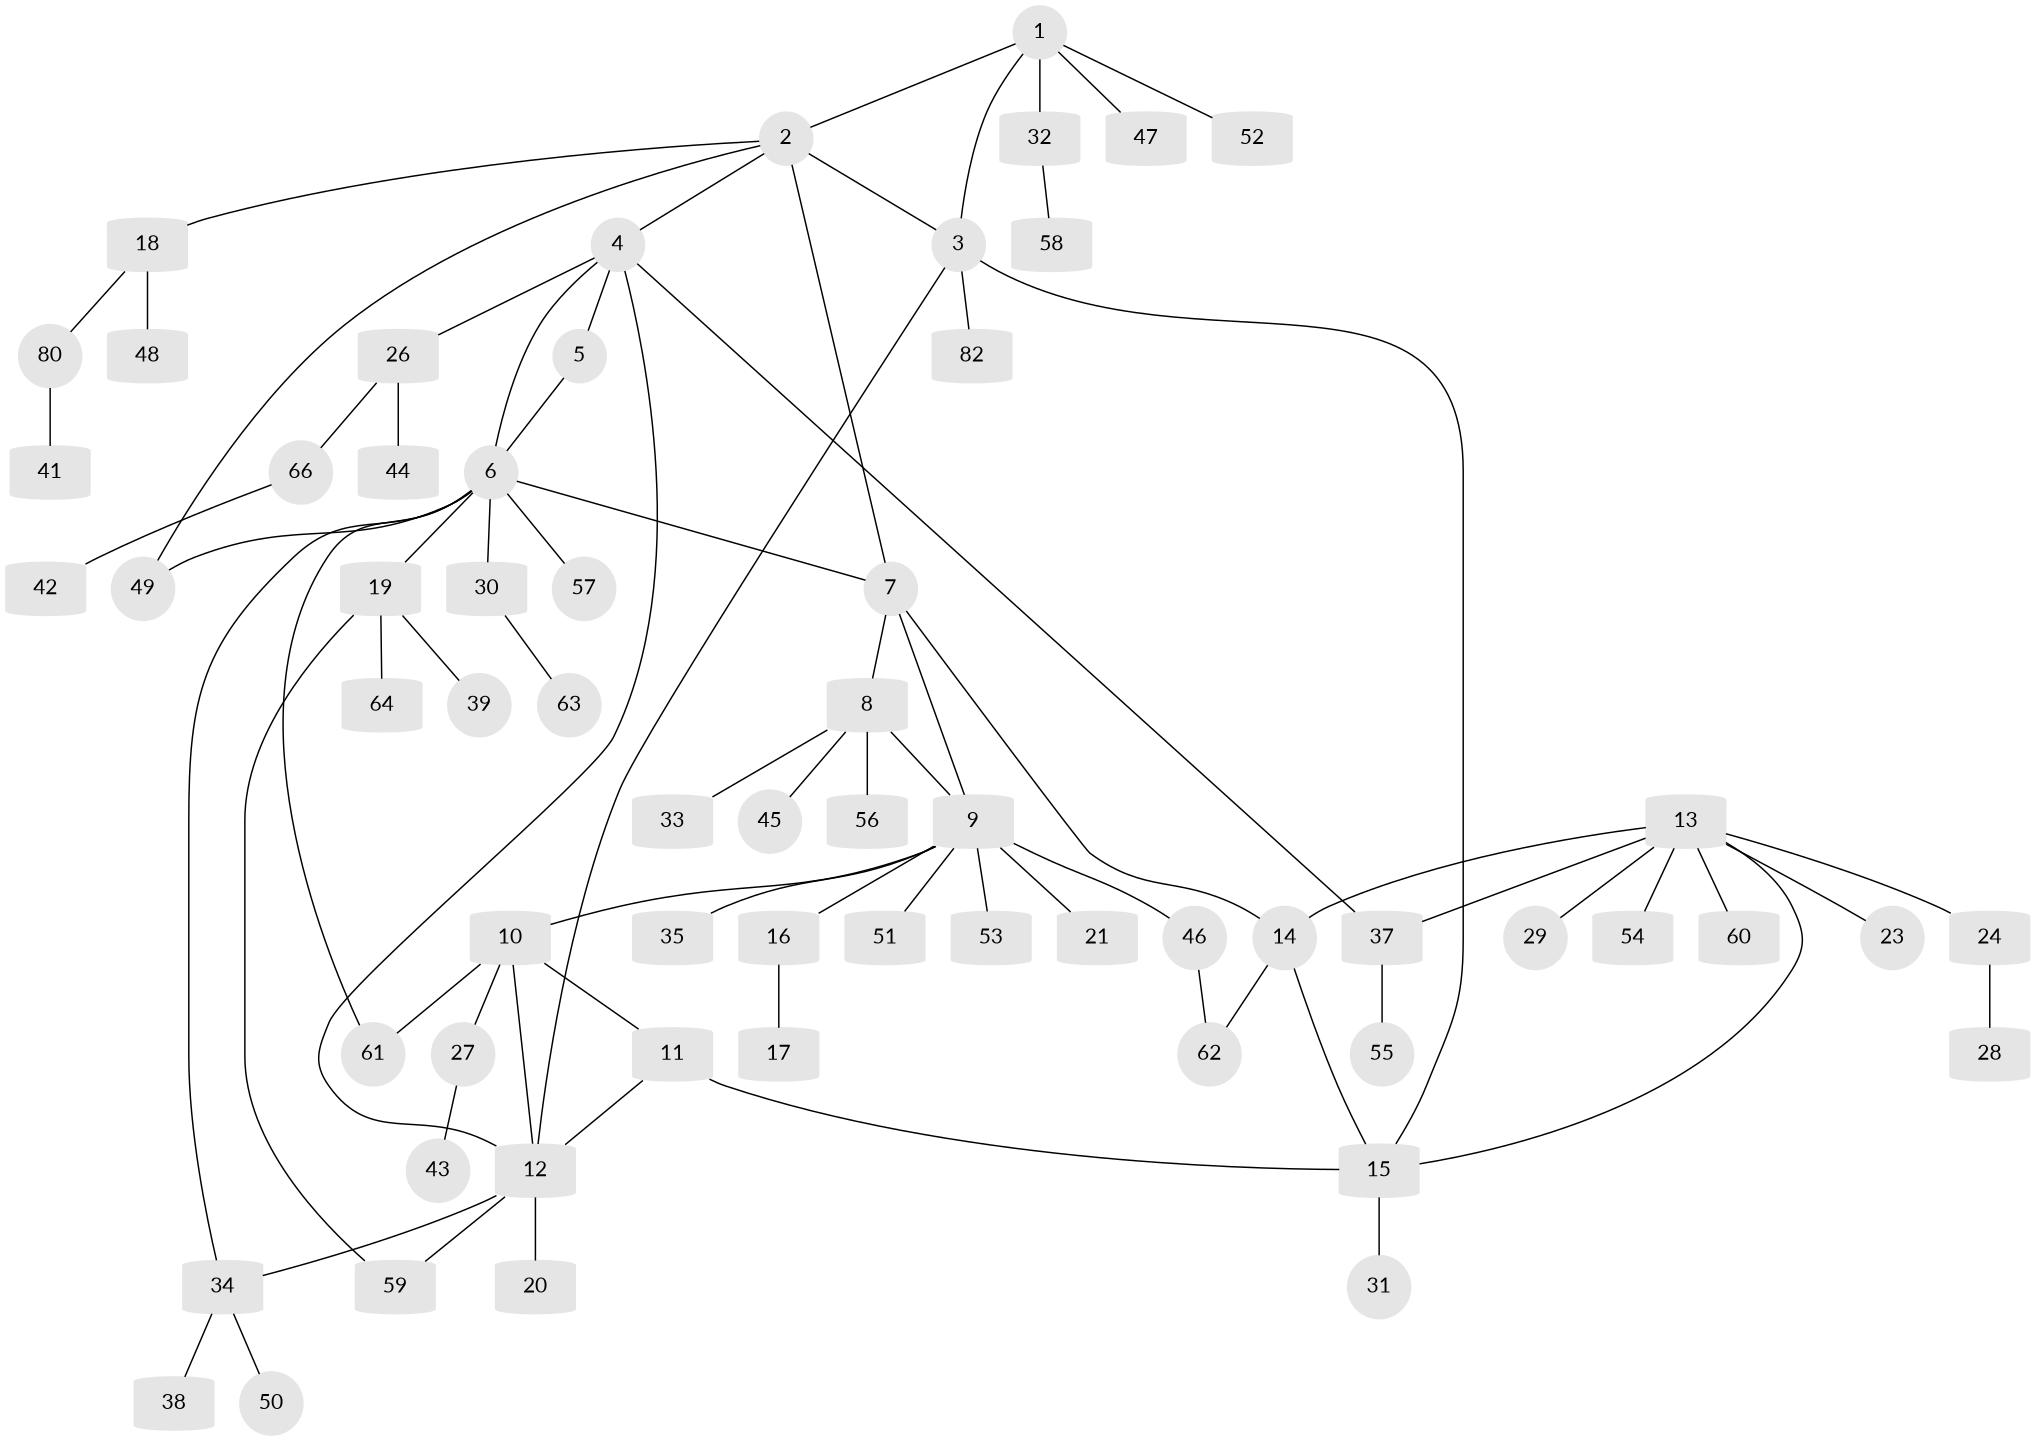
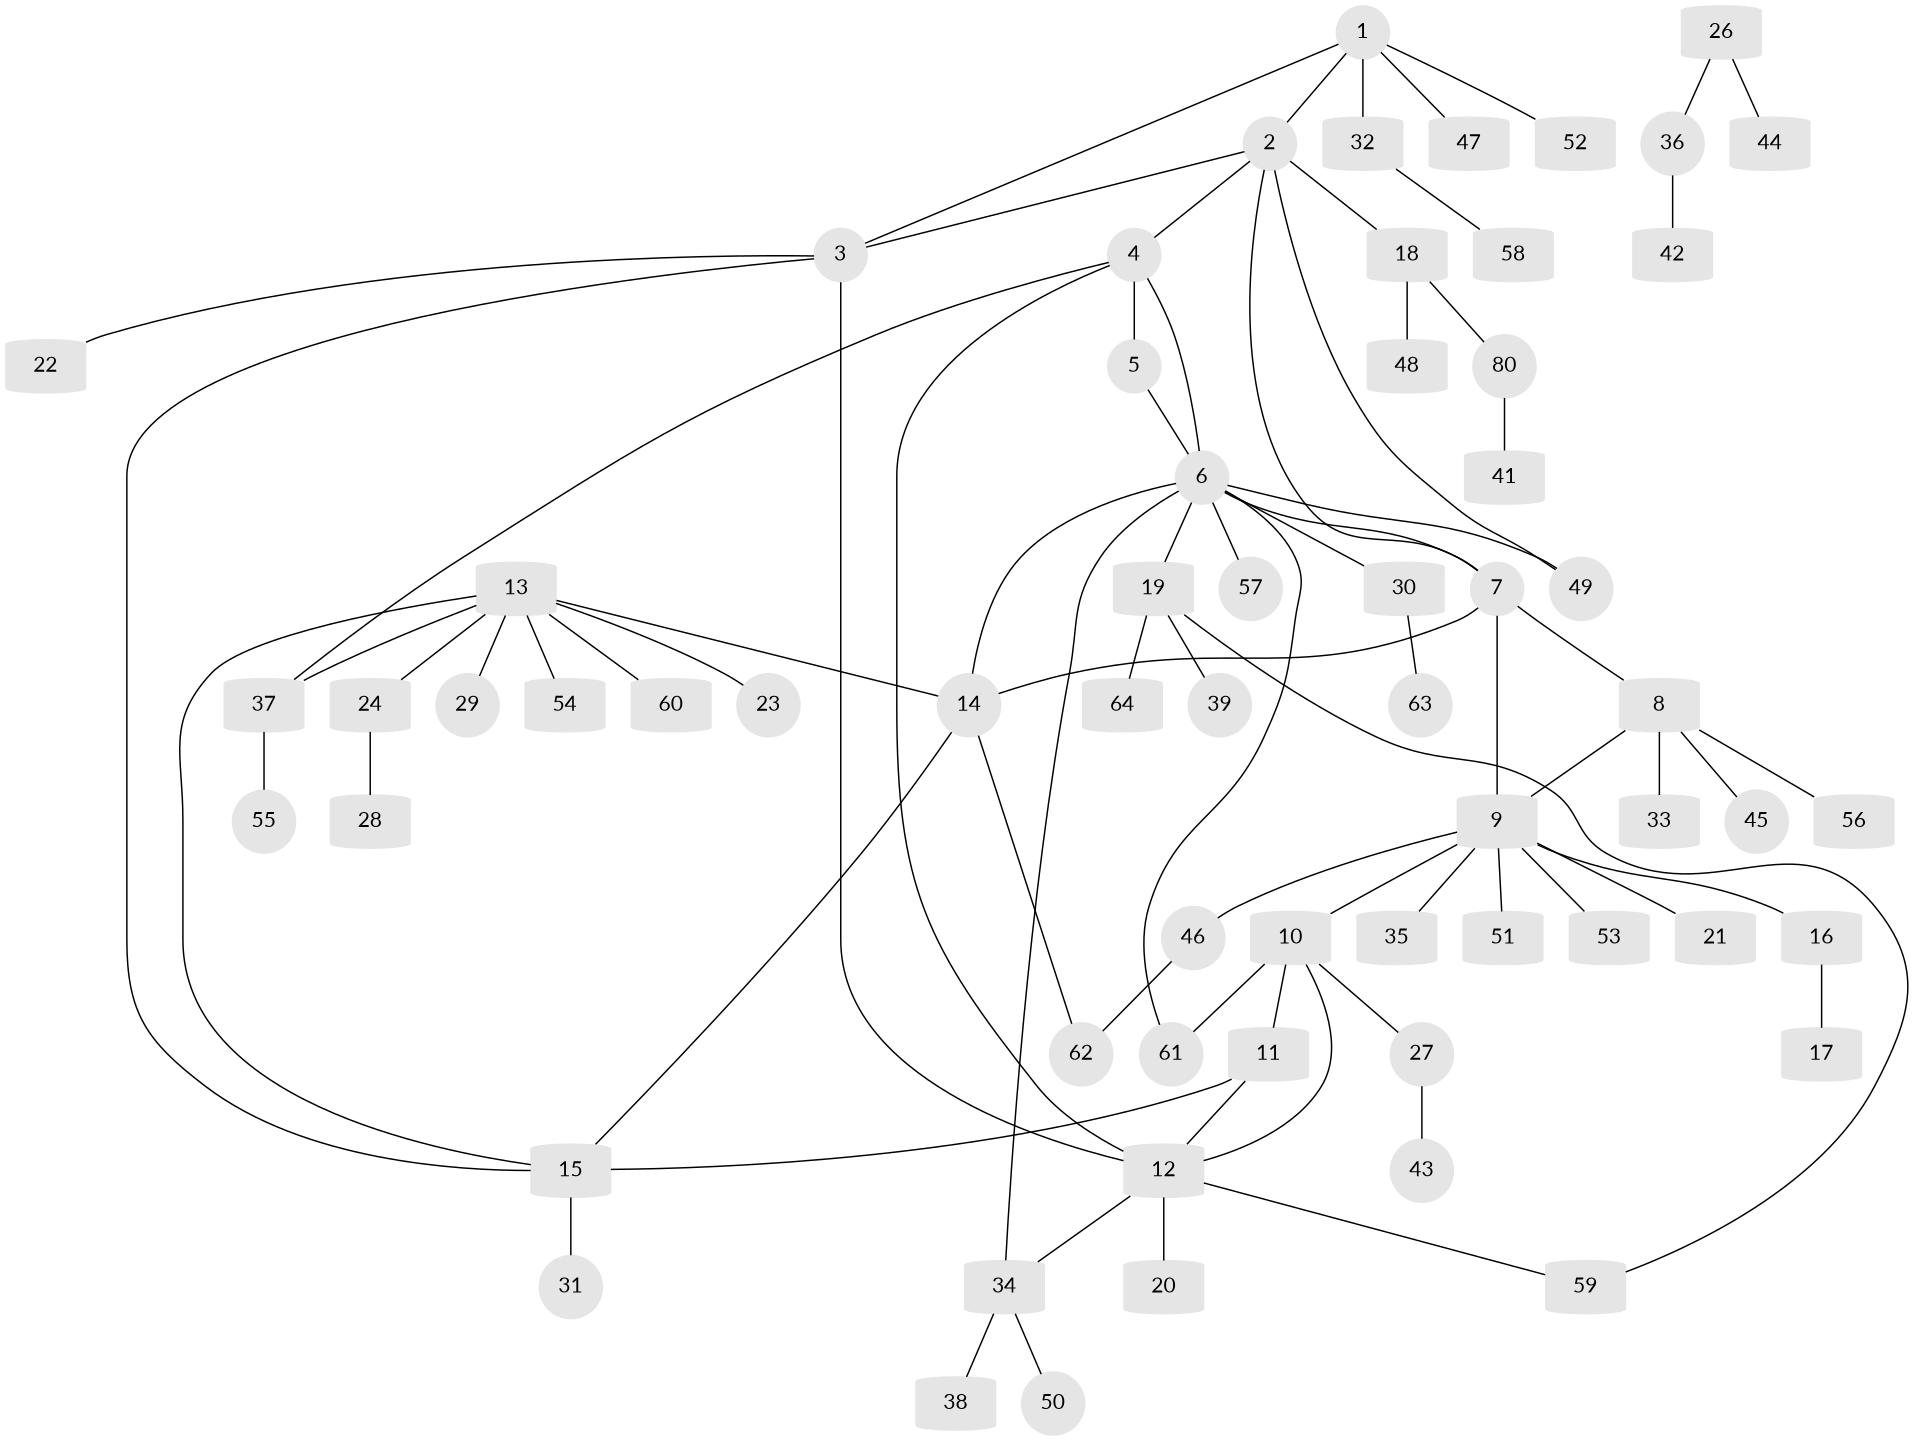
edge "4" -- "26": removed
node "82": label "82" -> "22"
node "66": label "66" -> "36"
edge "6" -- "14": added
